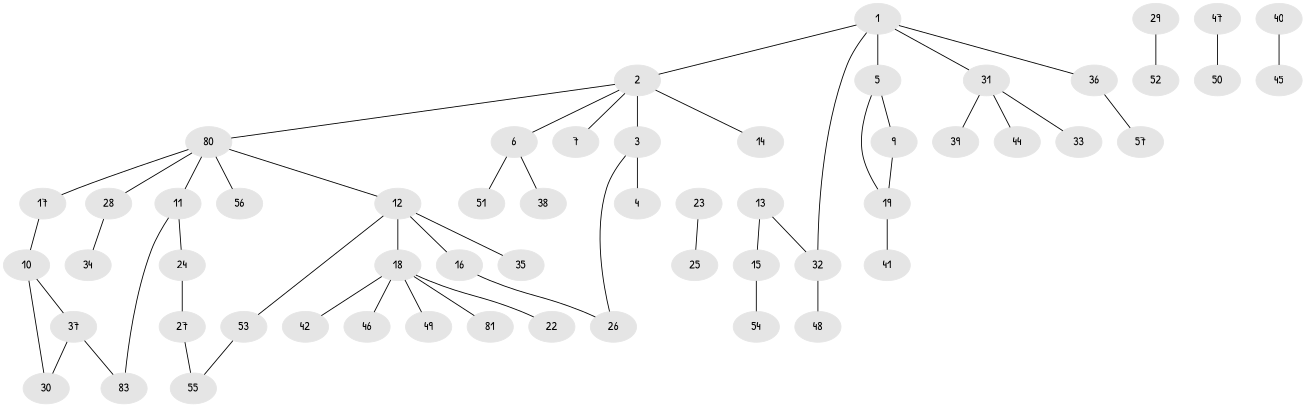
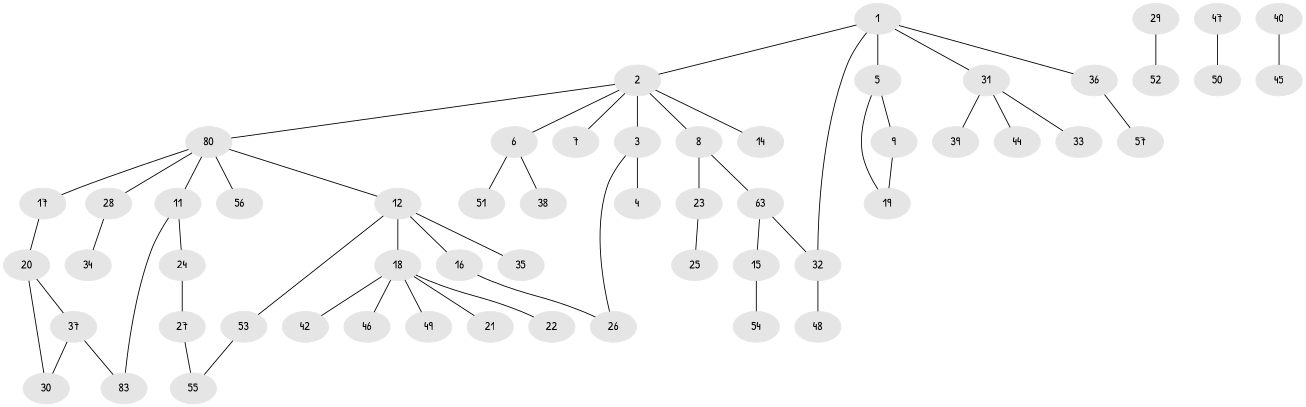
node "8": added
node "13": label "13" -> "63"
node "10": label "10" -> "20"
node "41": removed
node "81": label "81" -> "21"
